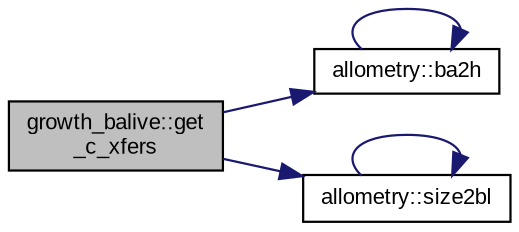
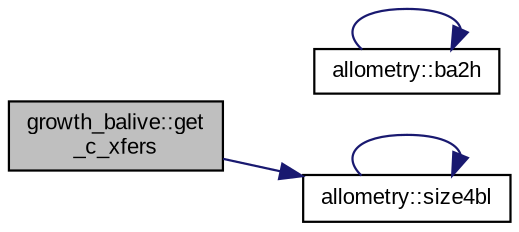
edge "growth_balive::get _c_xfers" -> "allometry::ba2h": removed
node "allometry::size2bl": label "allometry::size2bl" -> "allometry::size4bl"
